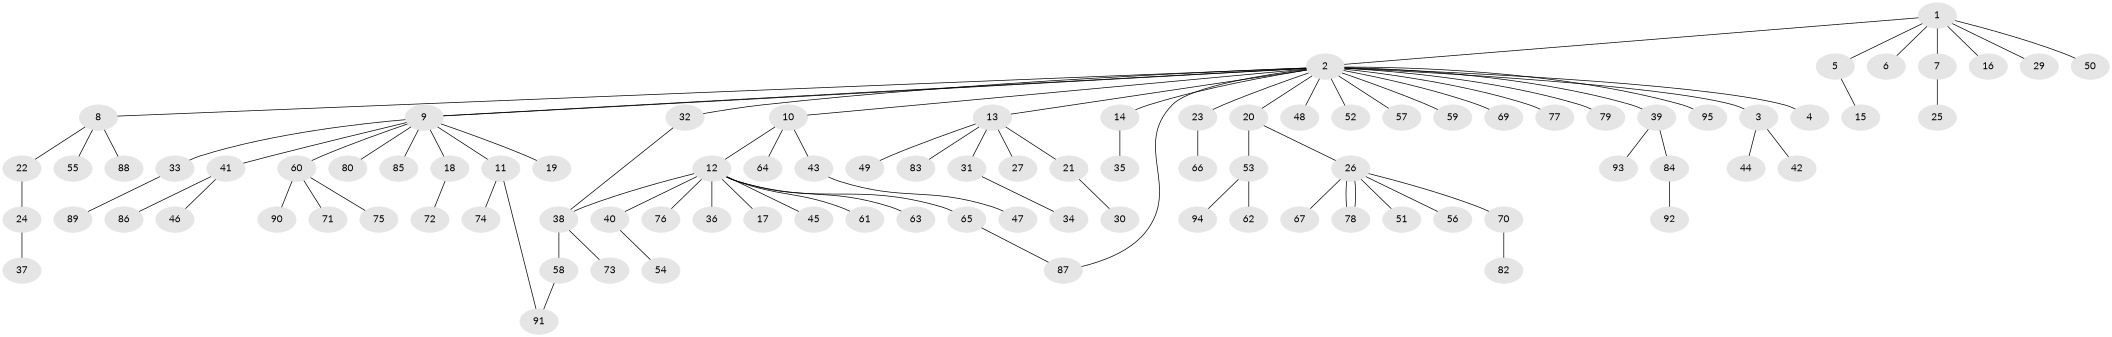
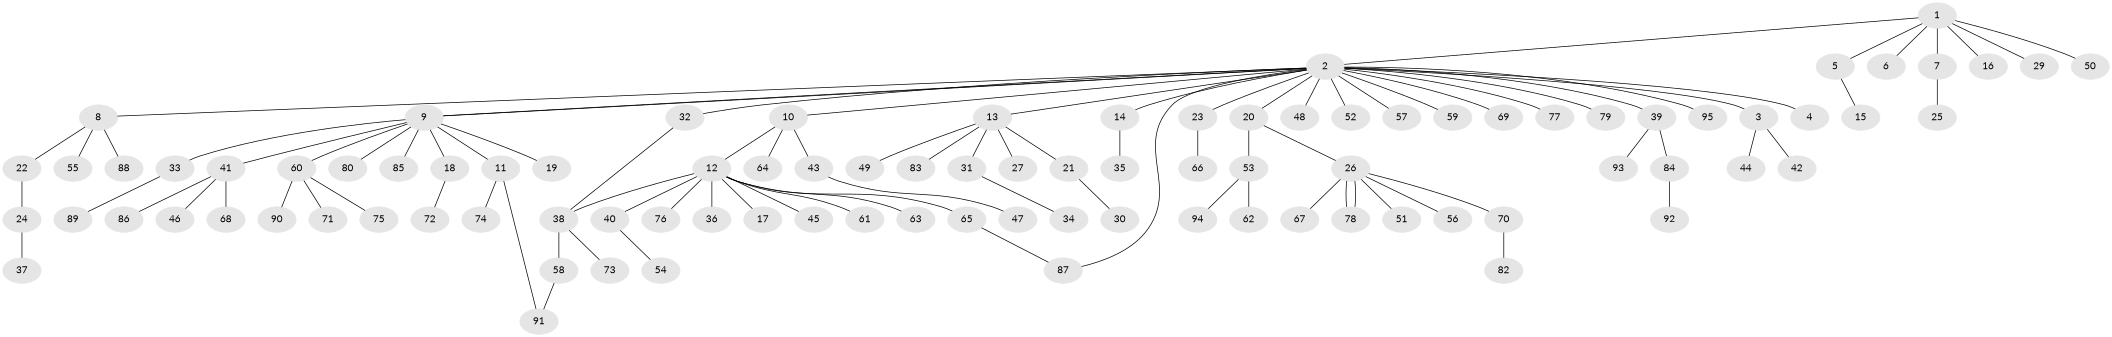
node "68": added
